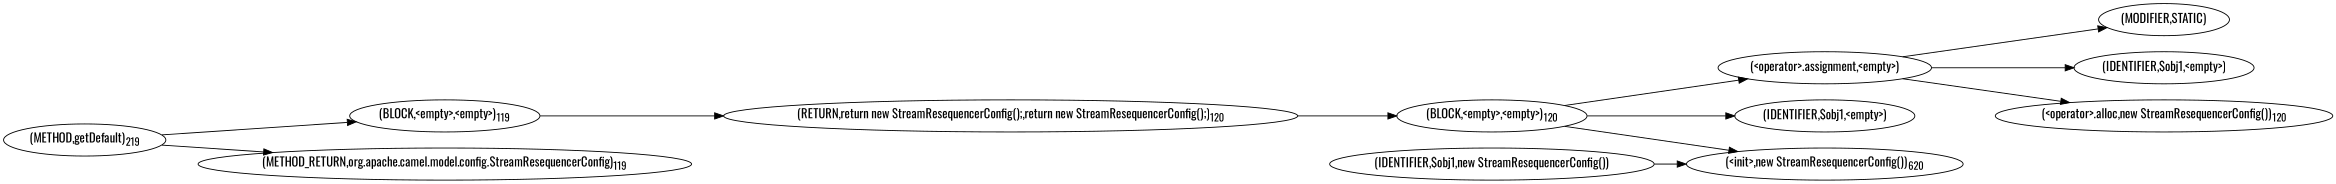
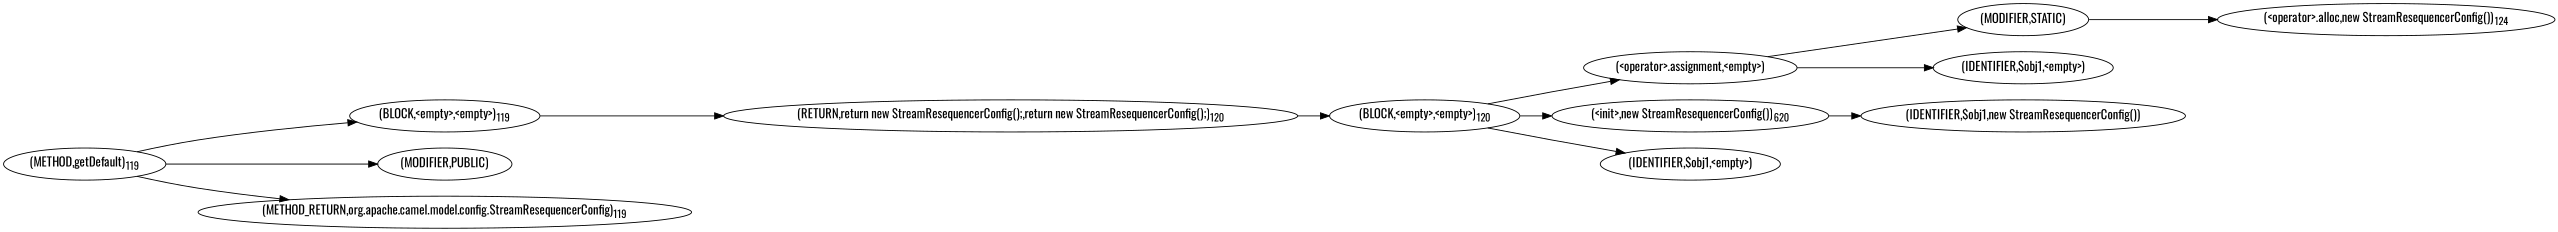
edge "(<operator>.assignment,<empty>)" -> "(<operator>.alloc,new StreamResequencerConfig())": now "(MODIFIER,STATIC)" -> "(<operator>.alloc,new StreamResequencerConfig())"
node "(<operator>.alloc,new StreamResequencerConfig())": text "120" -> "124"
node "(METHOD,getDefault)": text "219" -> "119"
node "(MODIFIER,PUBLIC)": added
edge "(IDENTIFIER,$obj1,new StreamResequencerConfig())" -> "(<init>,new StreamResequencerConfig())": reversed
